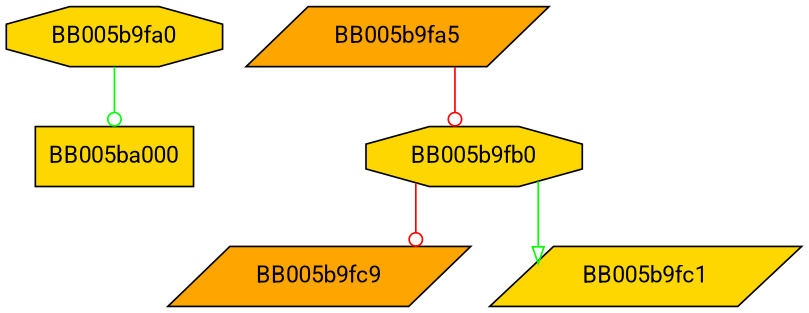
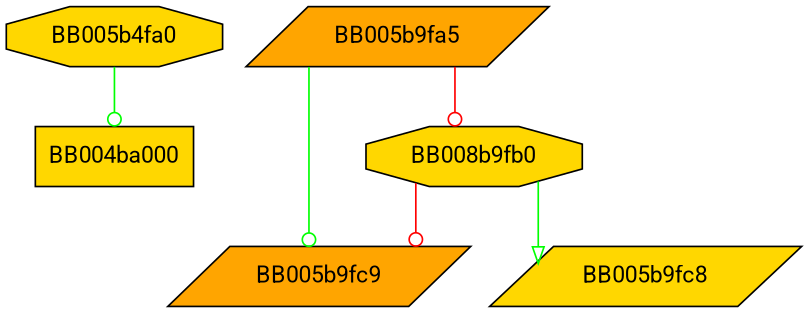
node "BB005b9fa0": label "BB005b9fa0" -> "BB005b4fa0"
edge "BB005b9fa5" -> "BB005b9fc9": added
node "BB005ba000": label "BB005ba000" -> "BB004ba000"
node "BB005b9fb0": label "BB005b9fb0" -> "BB008b9fb0"
node "BB005b9fc1": label "BB005b9fc1" -> "BB005b9fc8"
